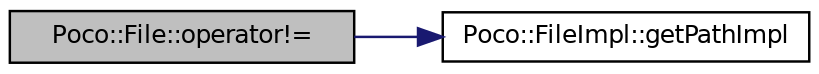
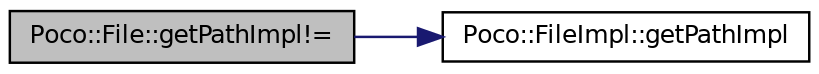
node "Poco::File::operator!=": label "Poco::File::operator!=" -> "Poco::File::getPathImpl!="
